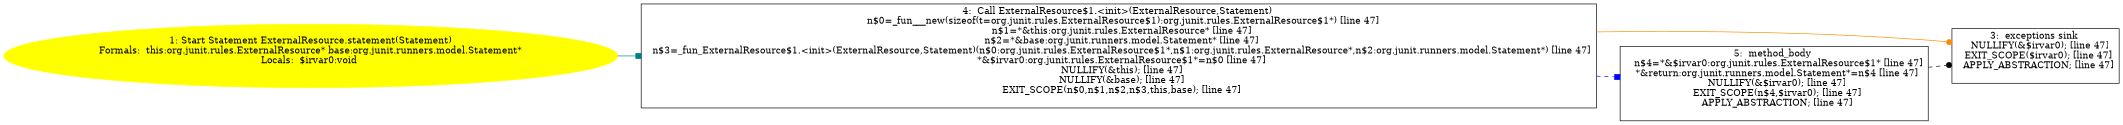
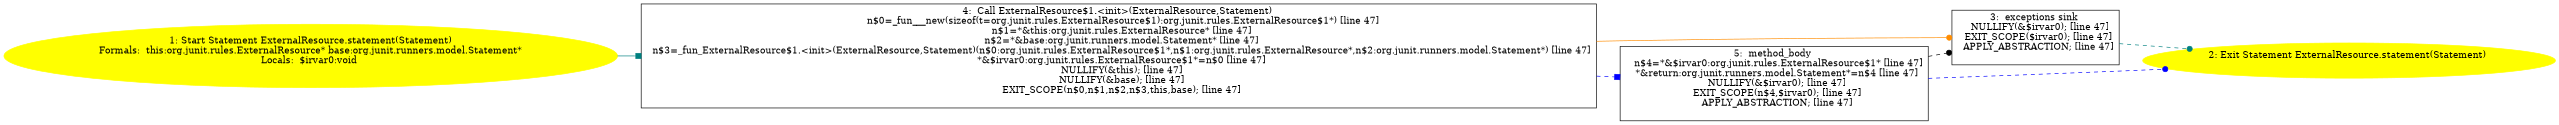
node "2: Exit Statement ExternalResource.statement(Statement)": added
